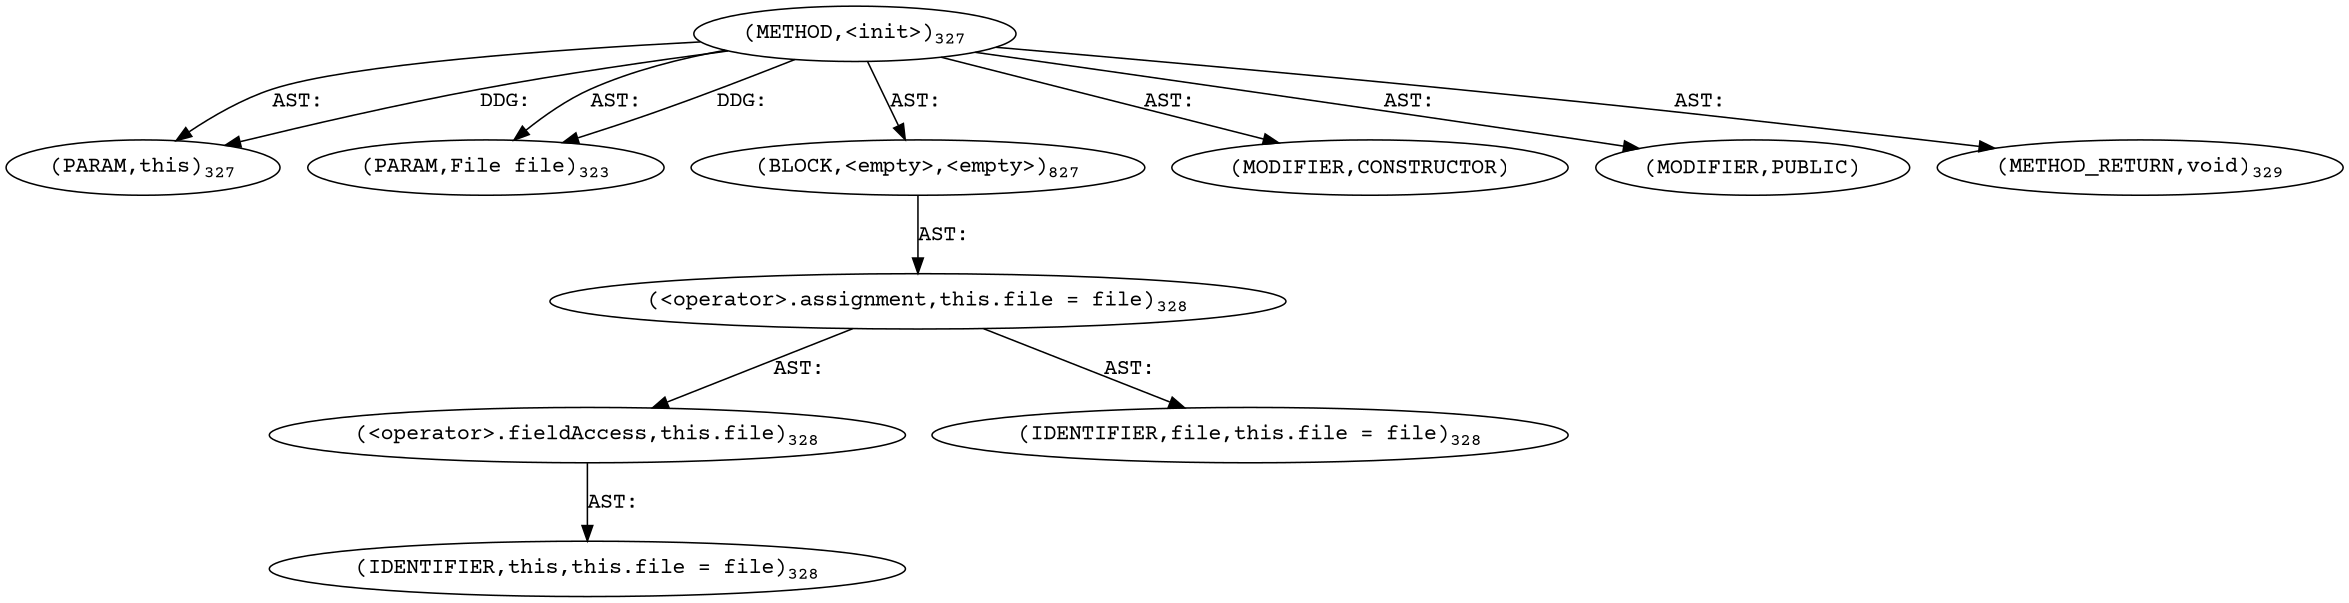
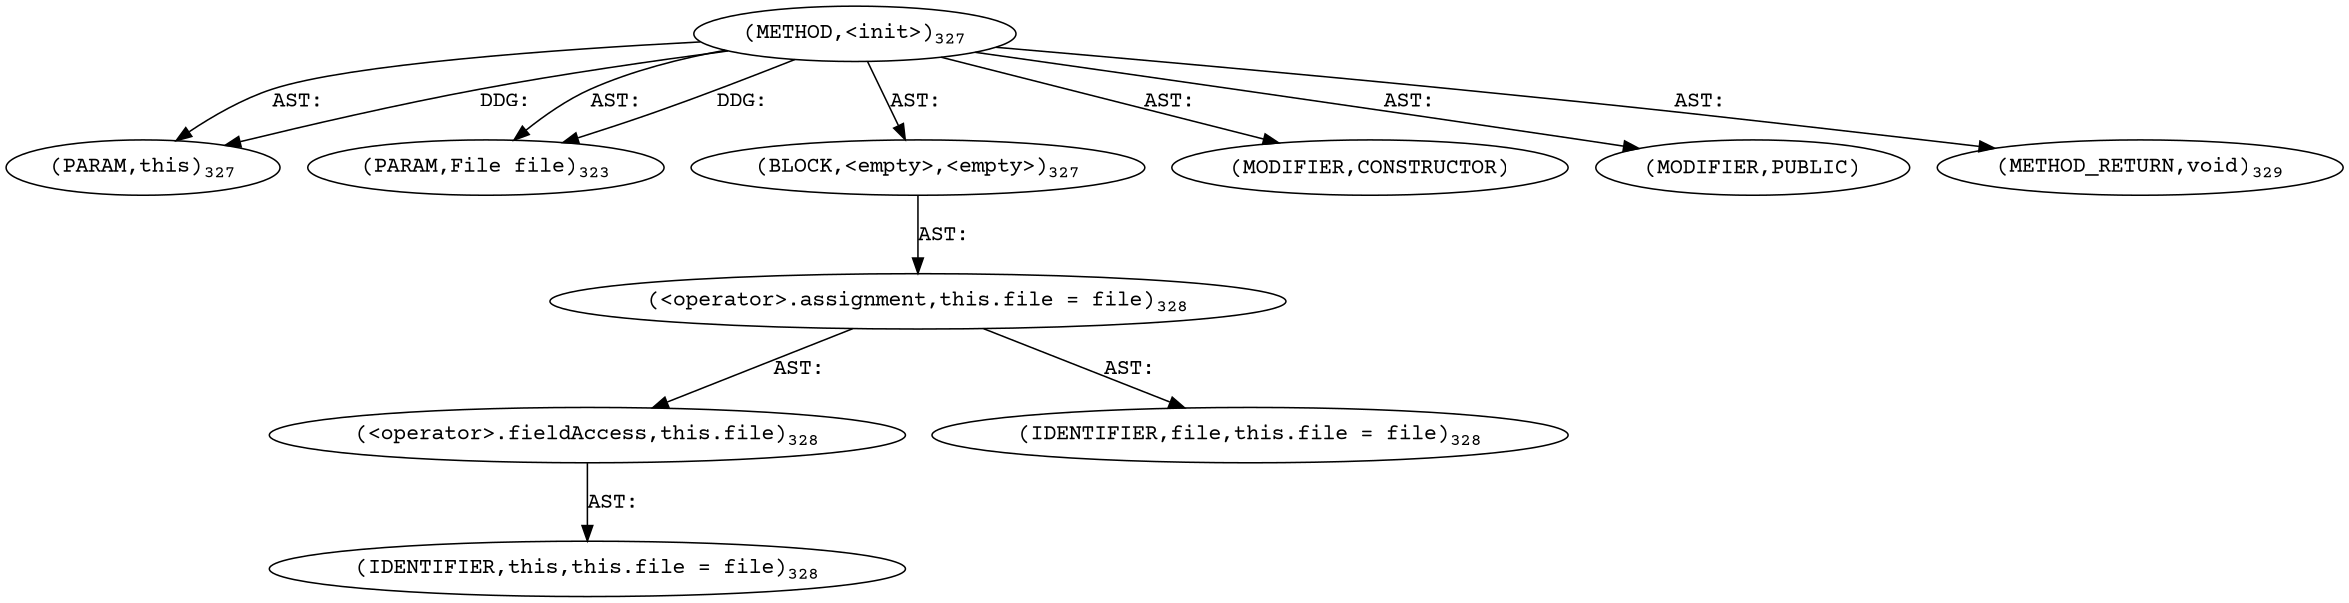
node "(BLOCK,<empty>,<empty>)": text "827" -> "327"
